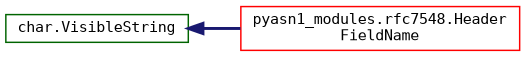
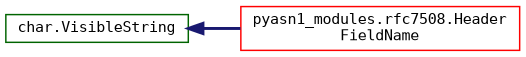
node "pyasn1_modules.rfc7548.Header FieldName": label "pyasn1_modules.rfc7548.Header FieldName" -> "pyasn1_modules.rfc7508.Header FieldName"
